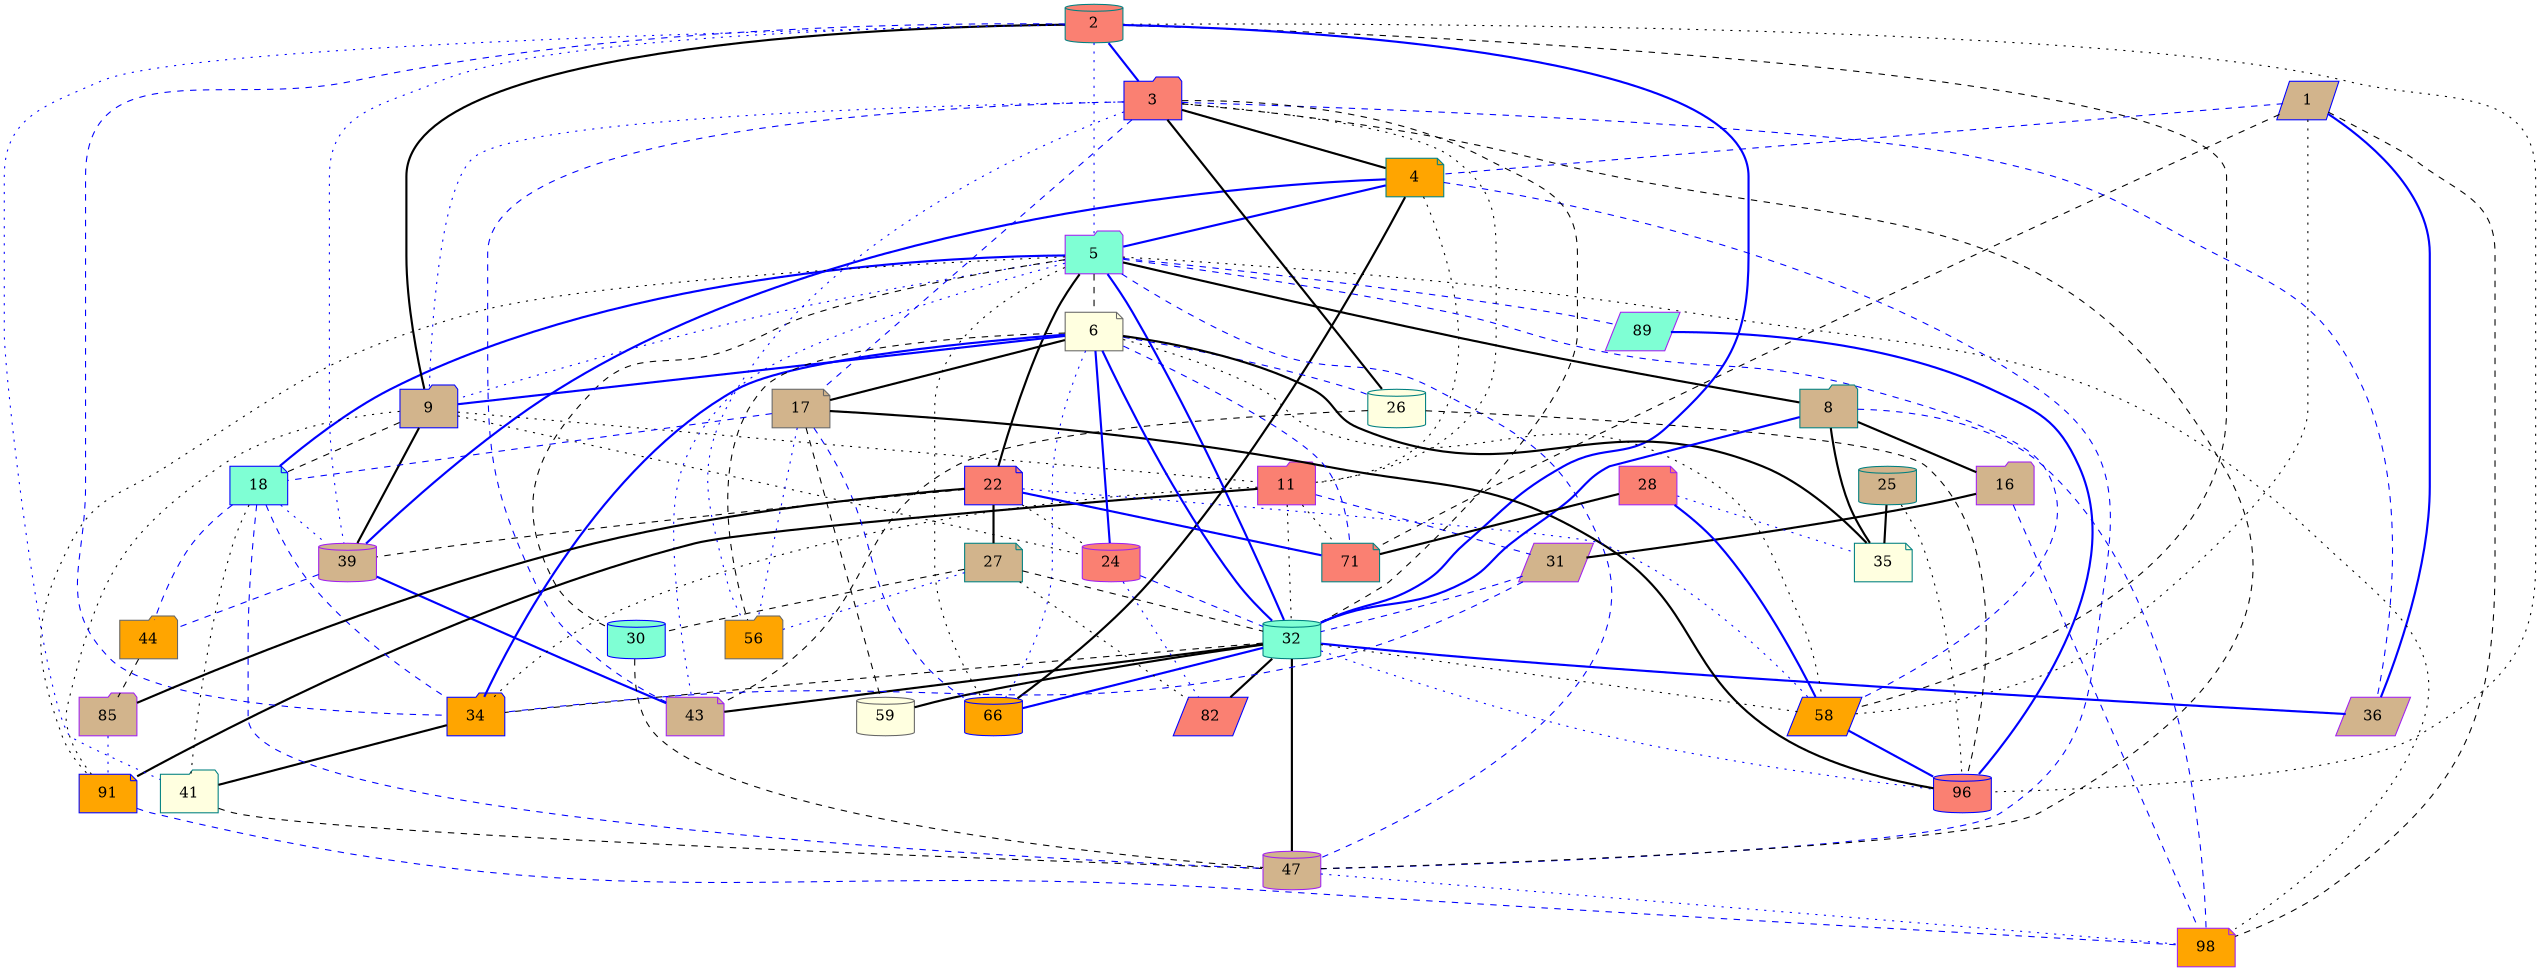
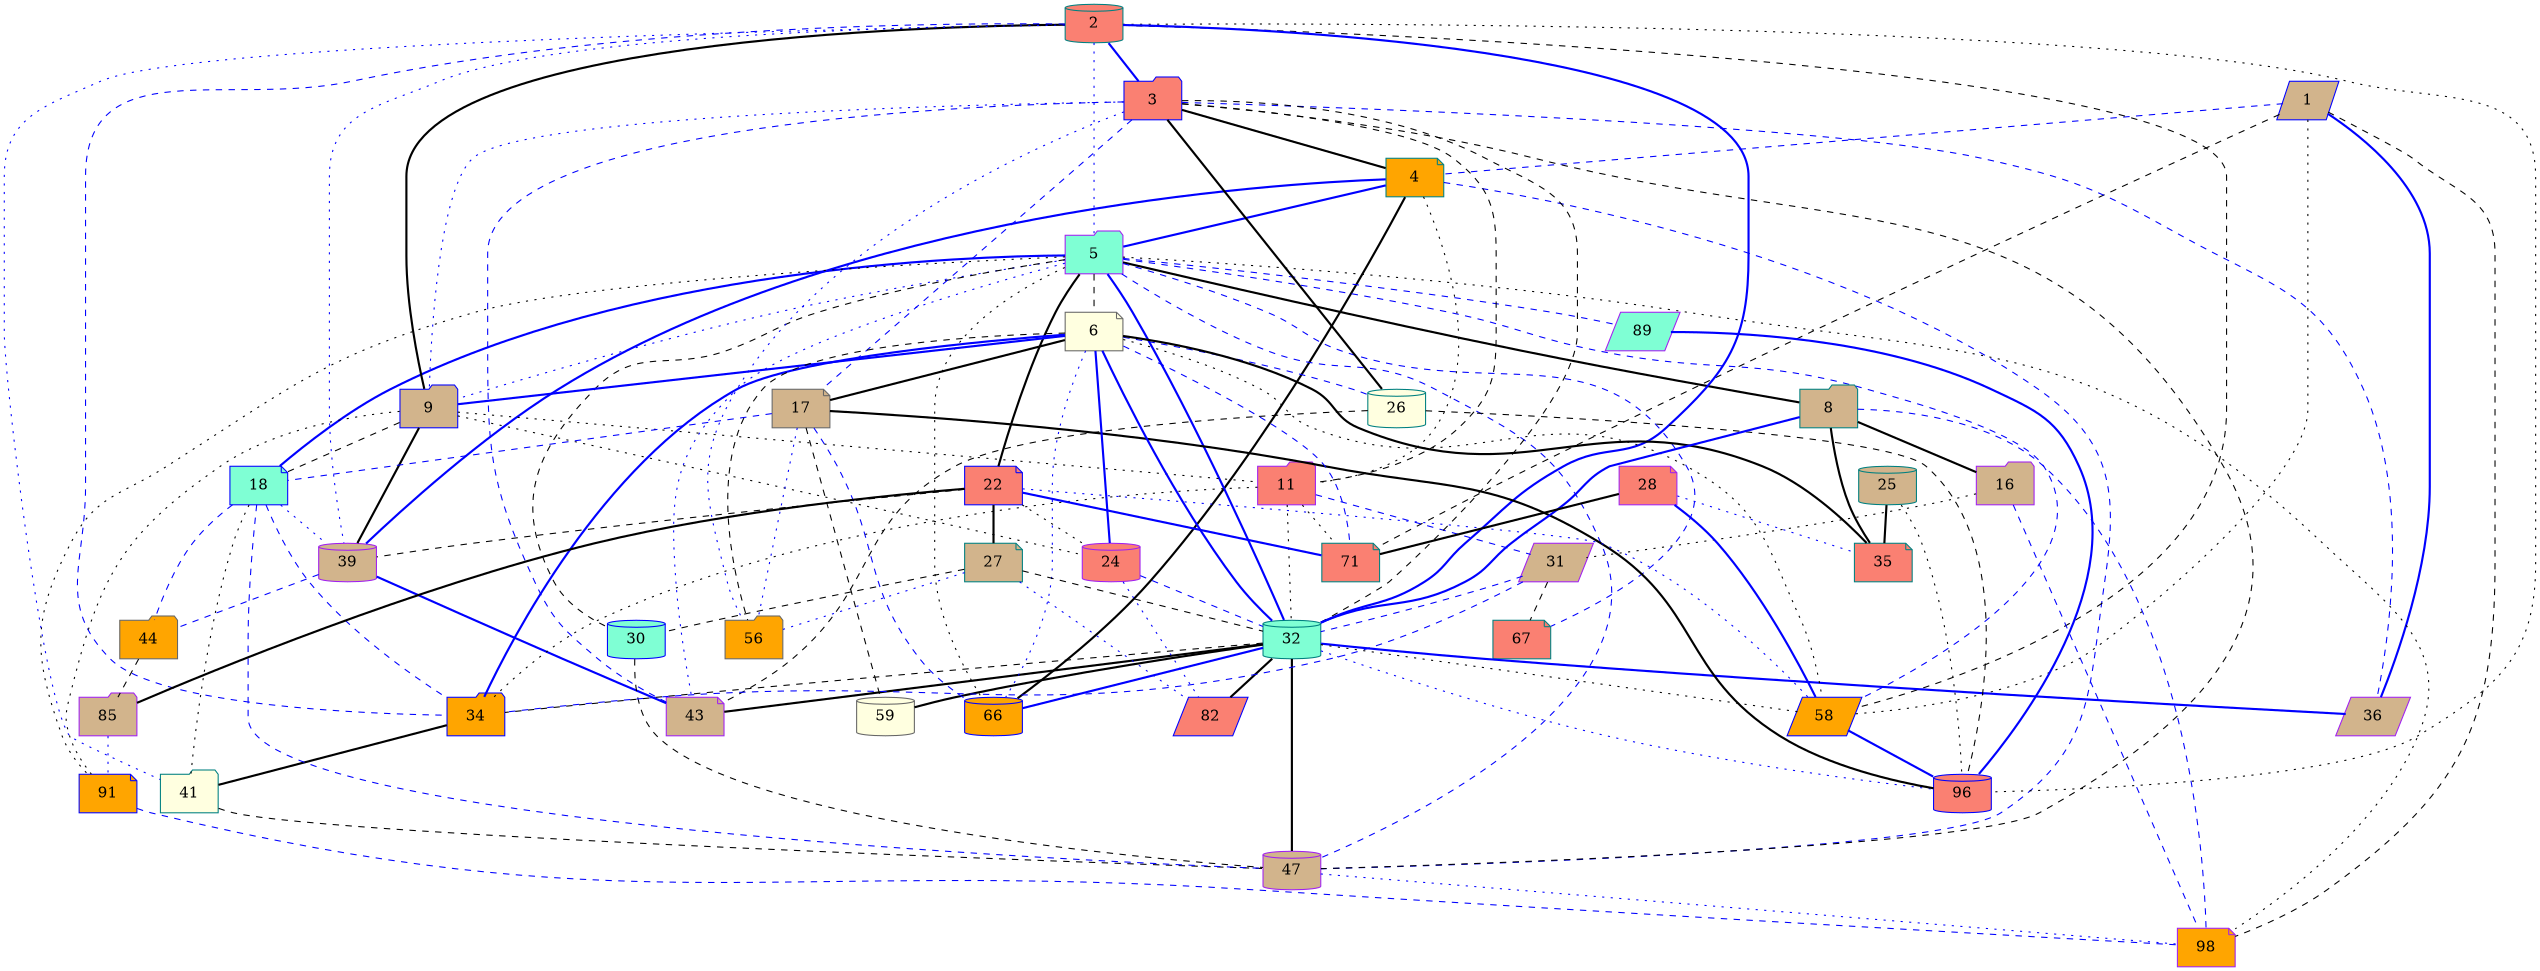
edge "3" -- "11": style dotted -> dashed
edge "16" -- "31": style bold -> dotted
edge "11" -- "91": removed
node "35": fillcolor lightyellow -> salmon
node "67": added
edge "27" -- "82": color black -> blue
